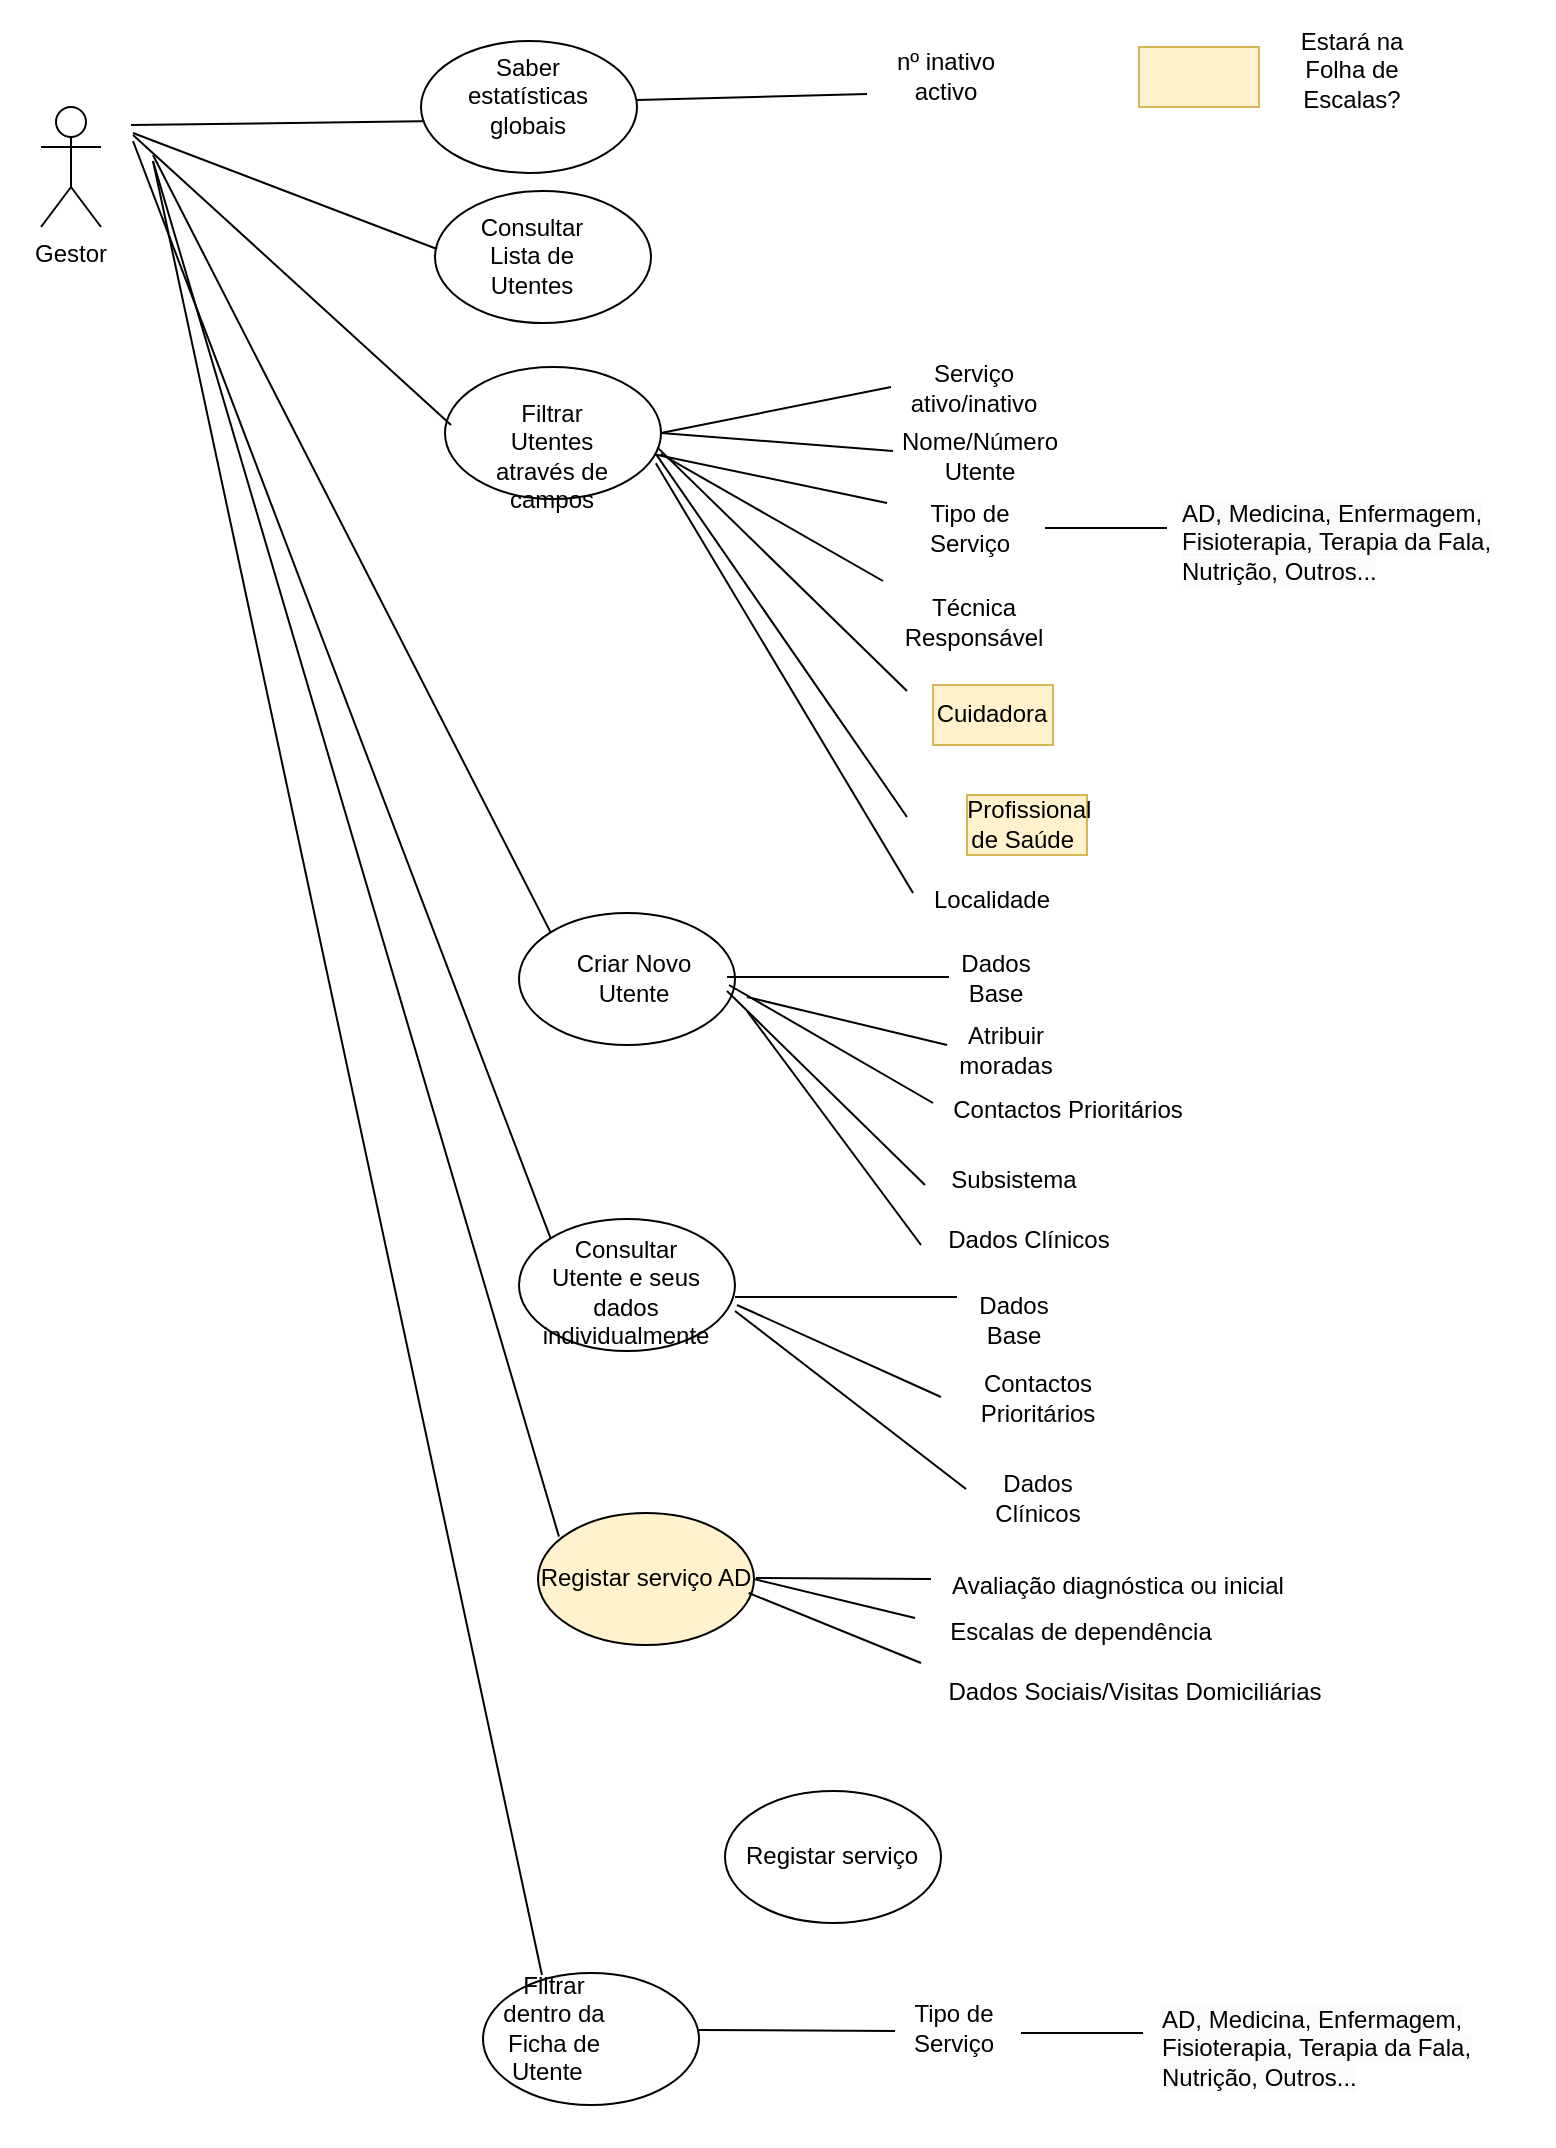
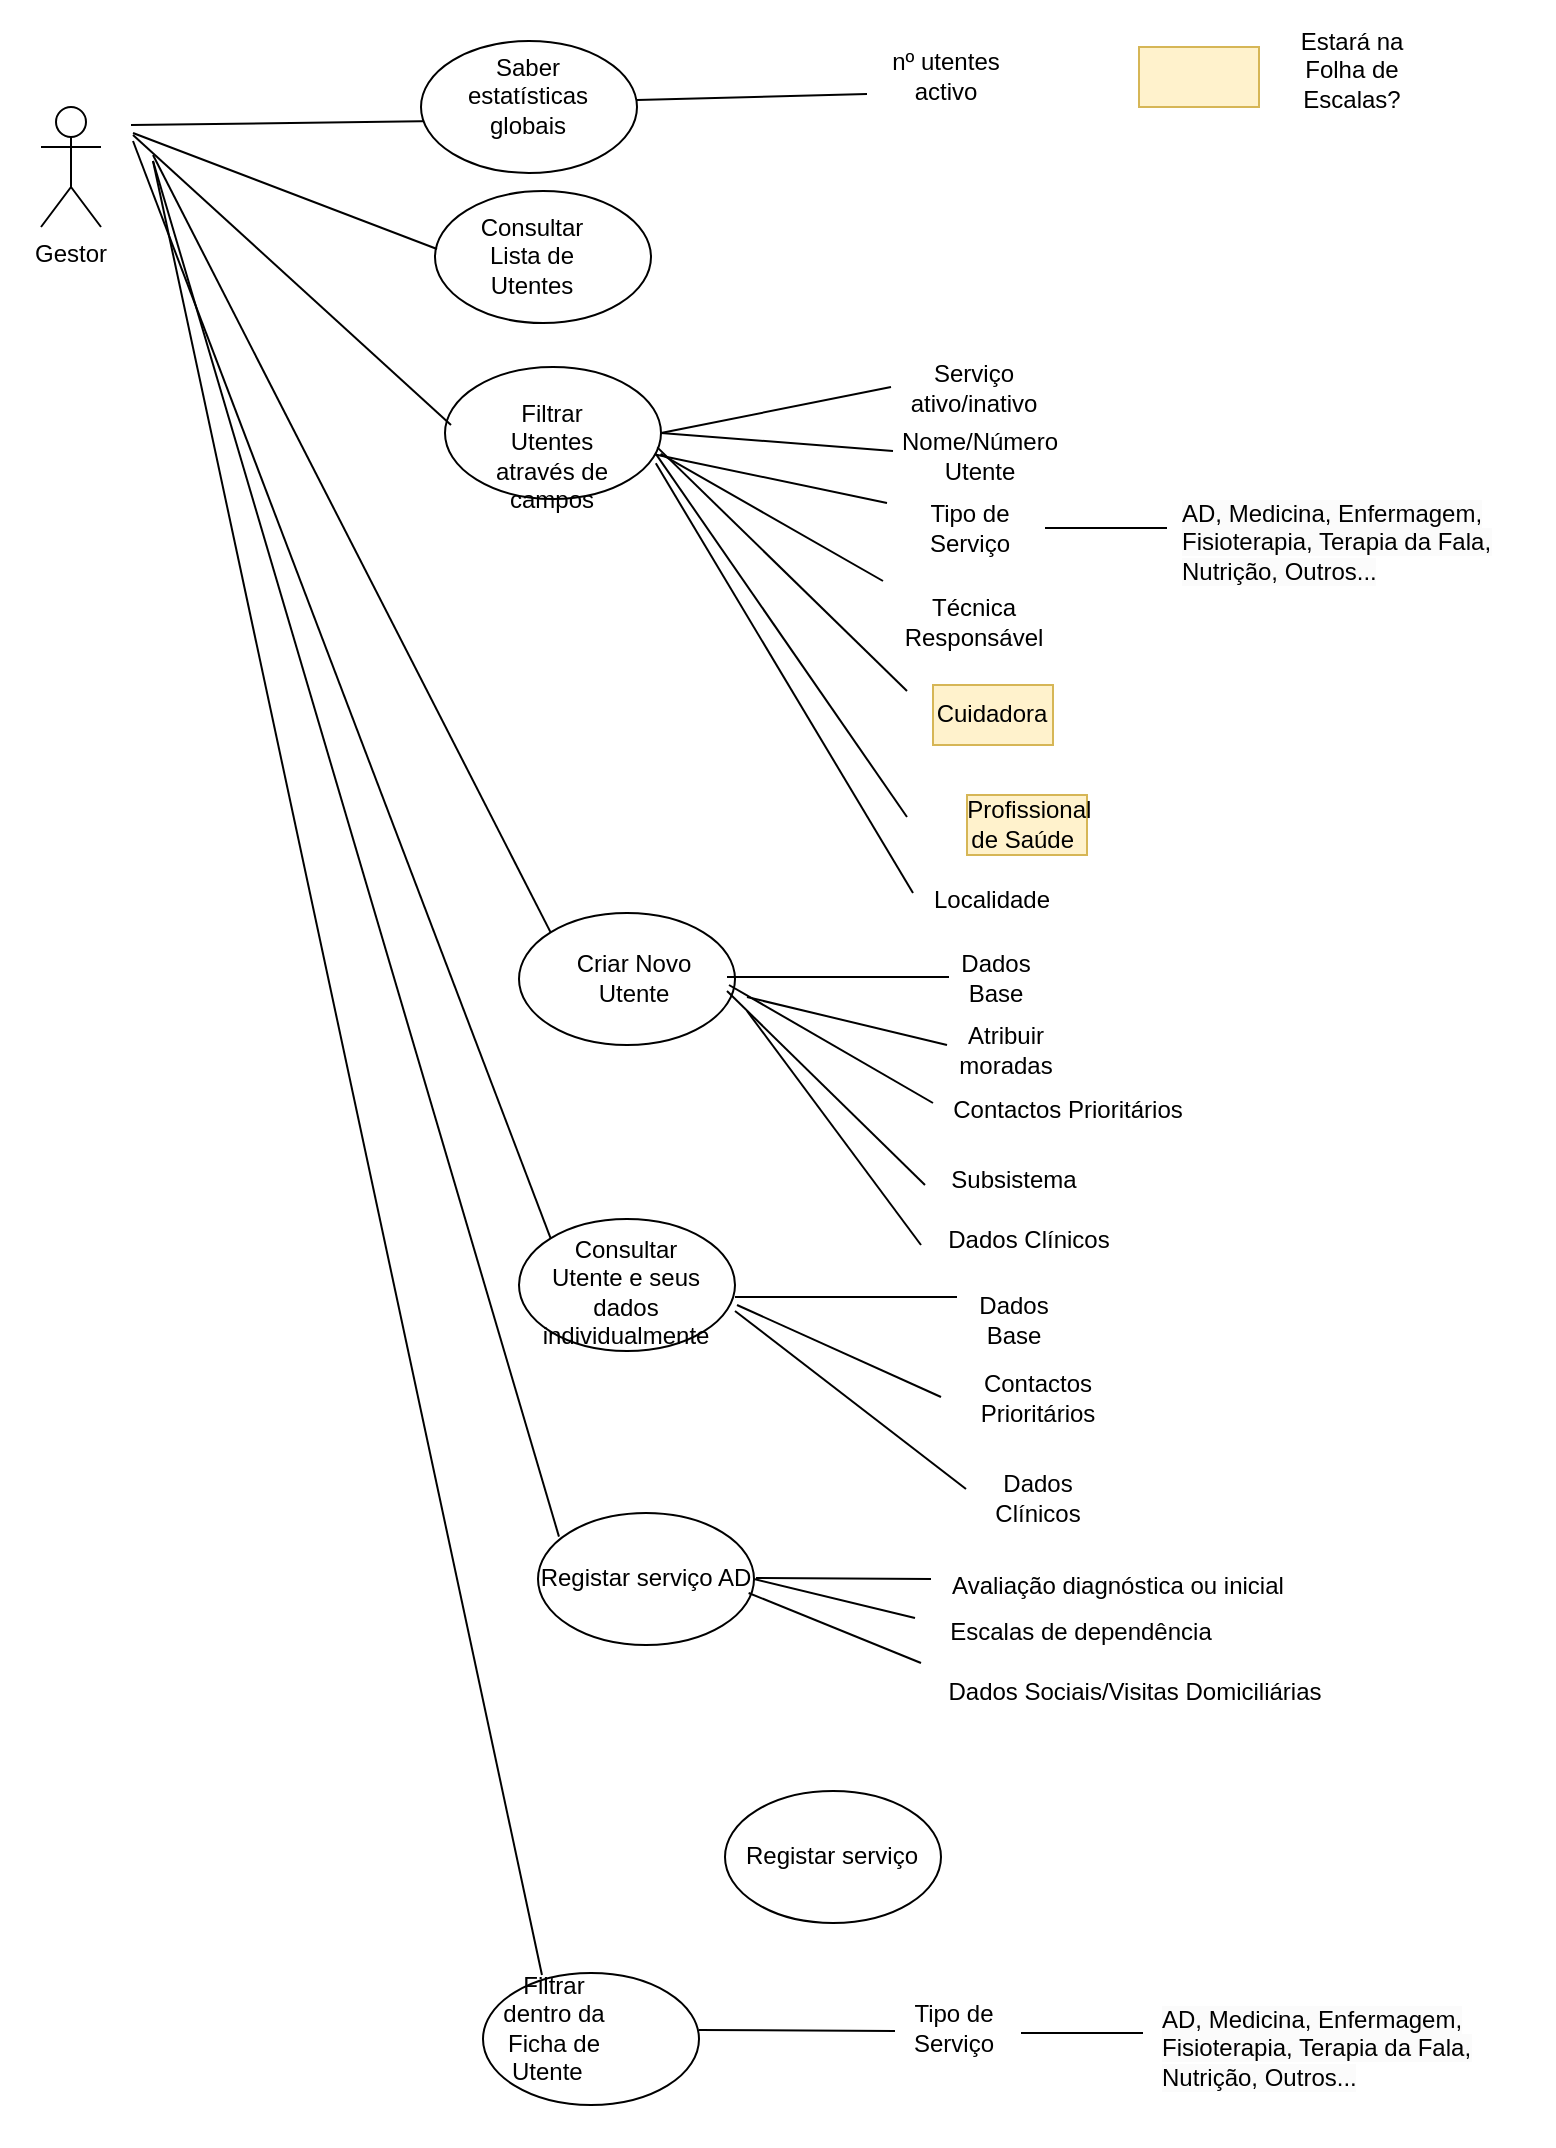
node "nº inativo activo": label "nº inativo activo" -> "nº utentes activo"
node "Registar serviço AD": fillcolor #fff2cc -> #ffffff
